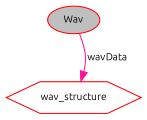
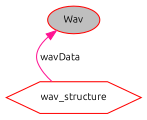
edge "Wav" -> "wav_structure": reversed
